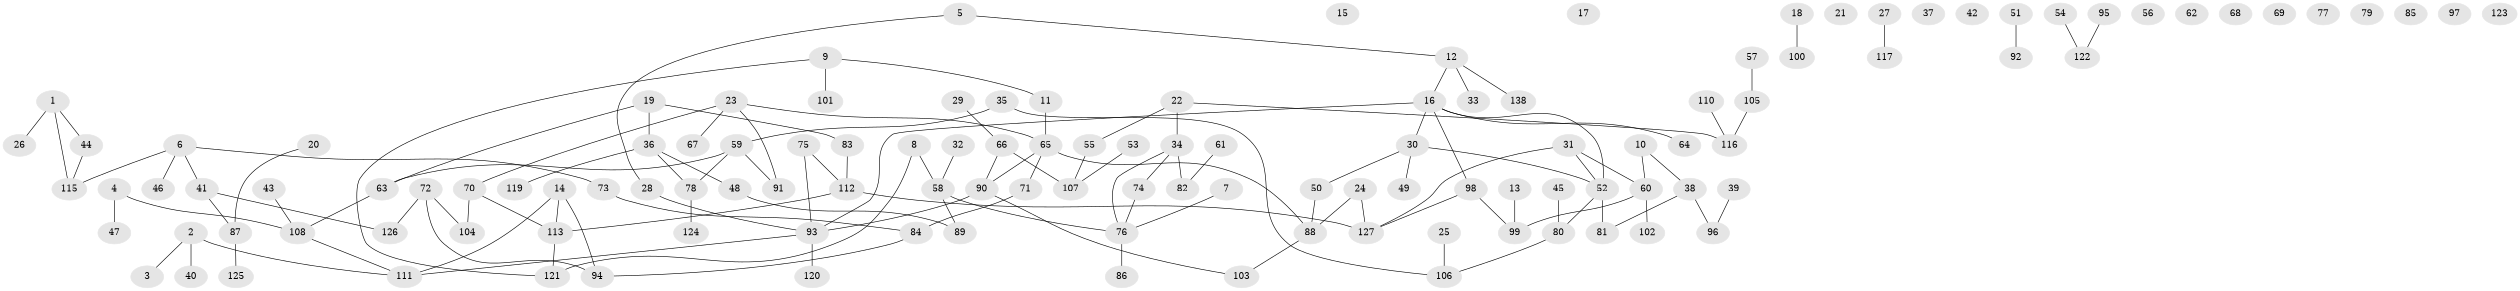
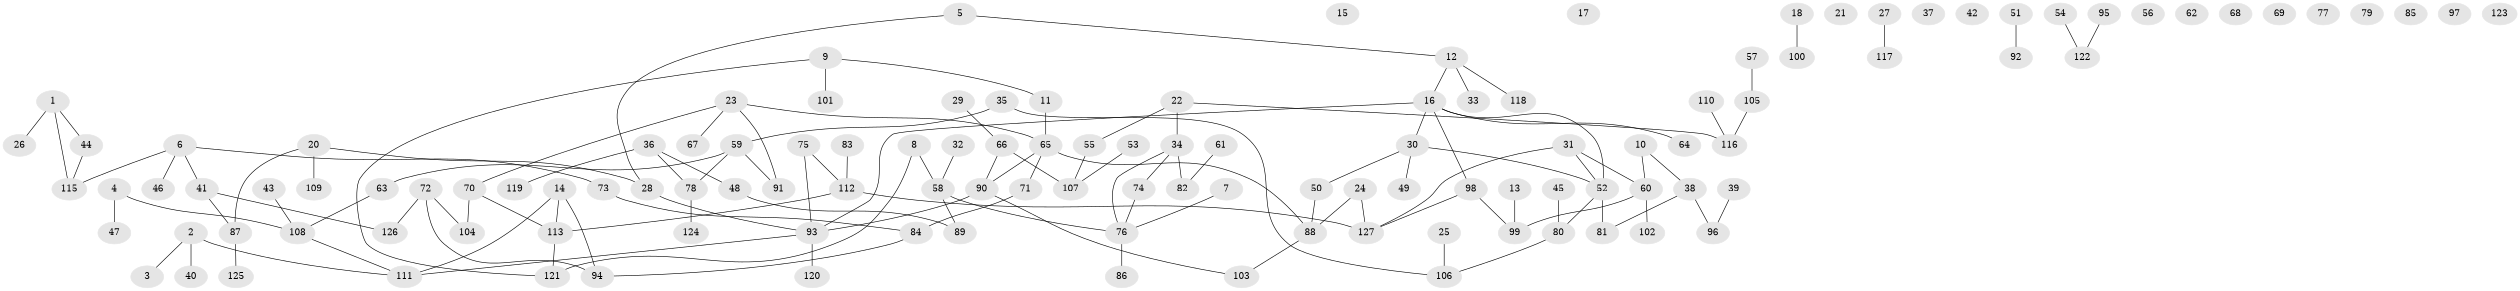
node "19": removed
node "138": label "138" -> "118"
edge "20" -- "28": added
node "109": added
